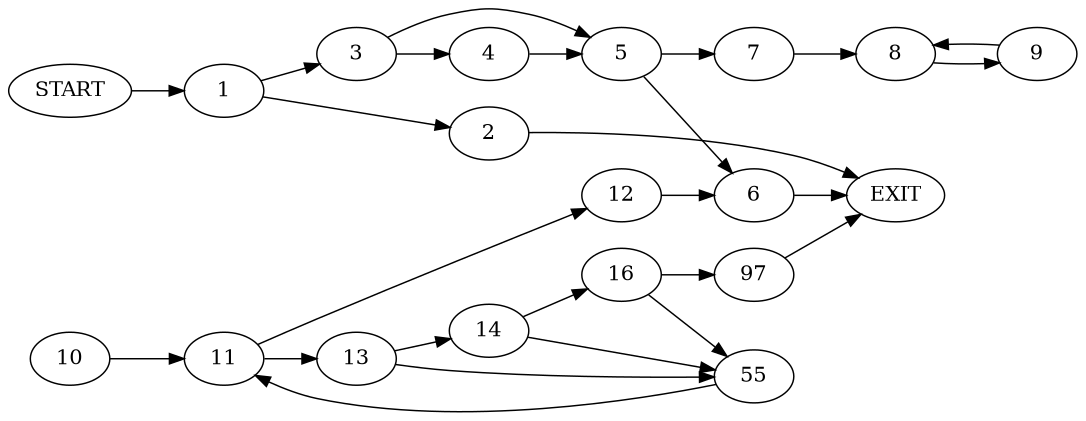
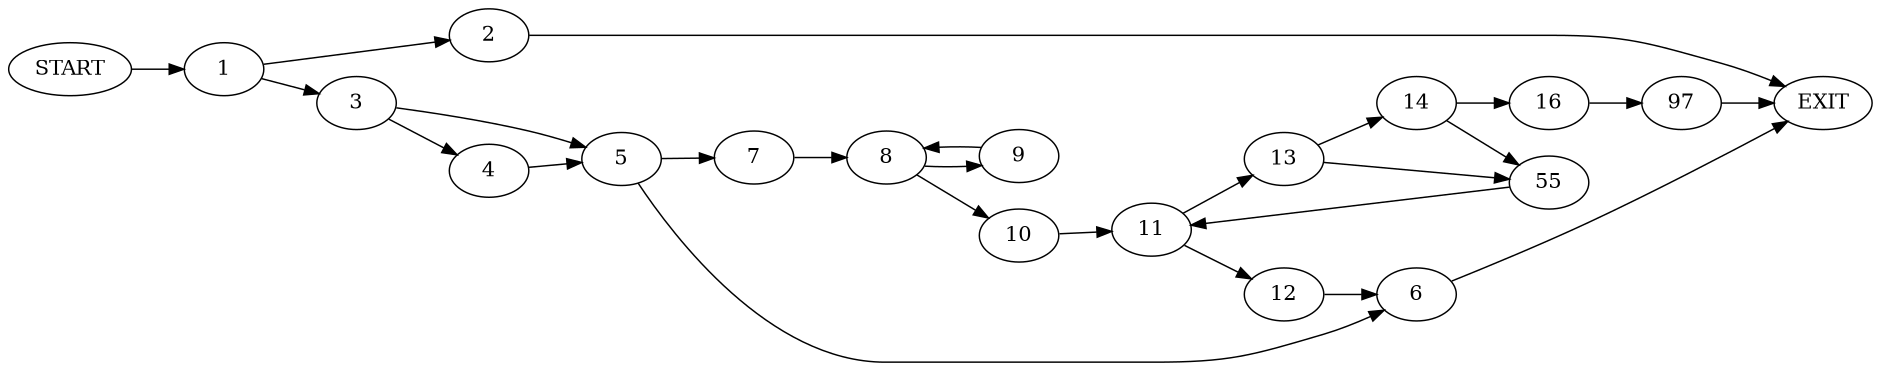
edge "8" -> "10": added
edge "16" -> "55": removed
